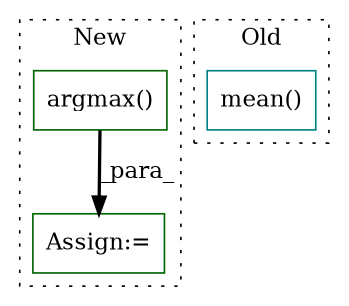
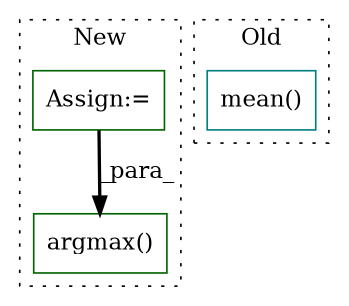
edge "argmax()" -> "Assign:=": reversed
